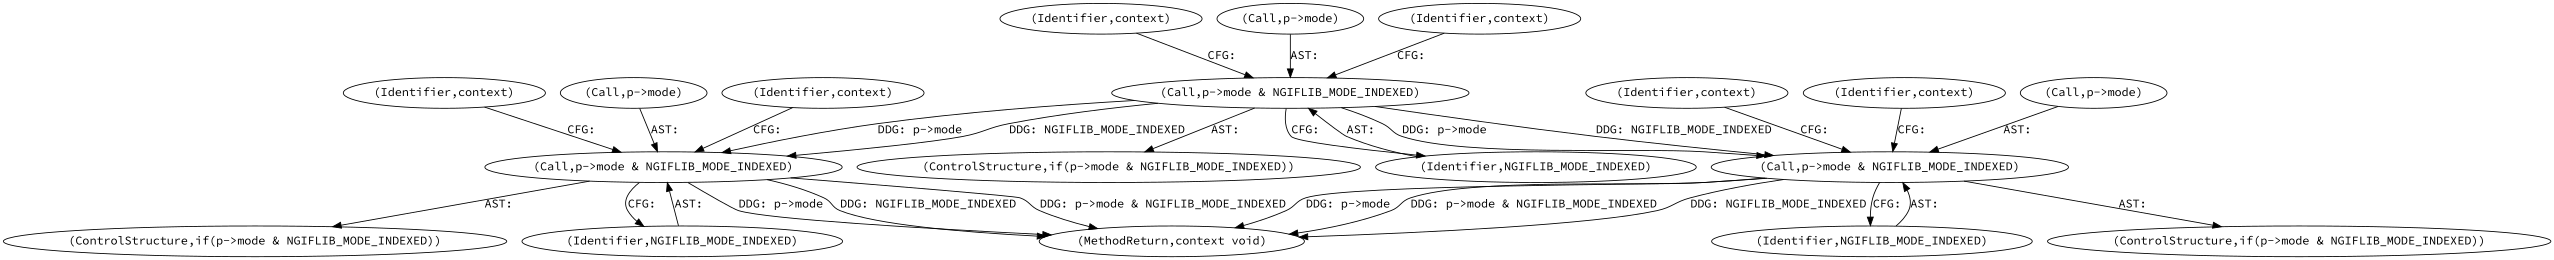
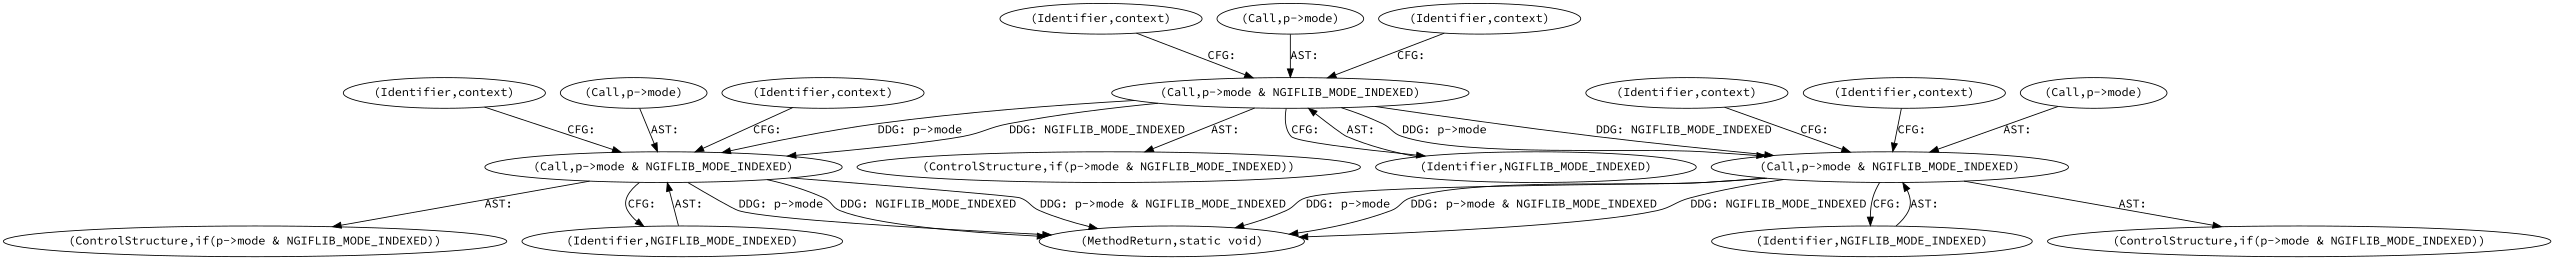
node "(MethodReturn,context void)": label "(MethodReturn,context void)" -> "(MethodReturn,static void)"
